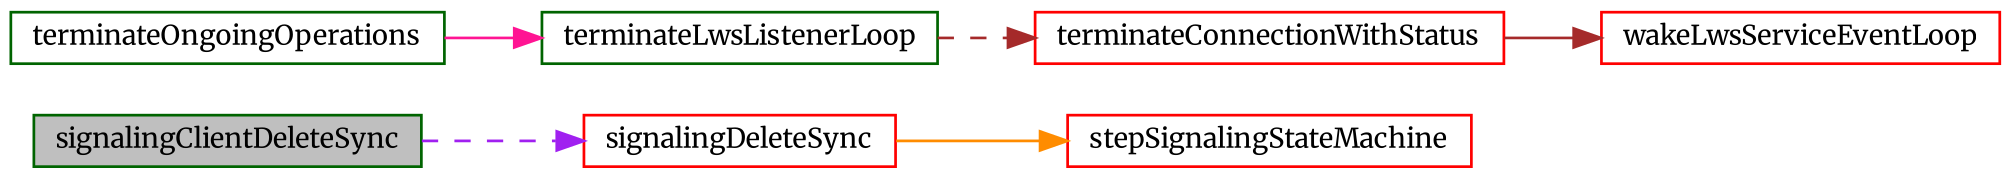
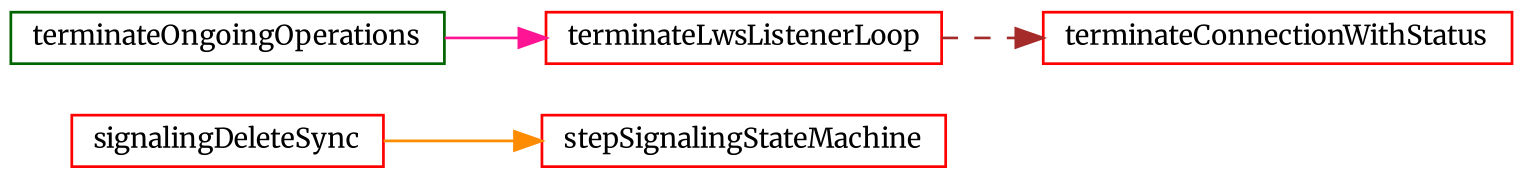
node "terminateLwsListenerLoop": color darkgreen -> red
node "wakeLwsServiceEventLoop": removed
node "signalingClientDeleteSync": removed
